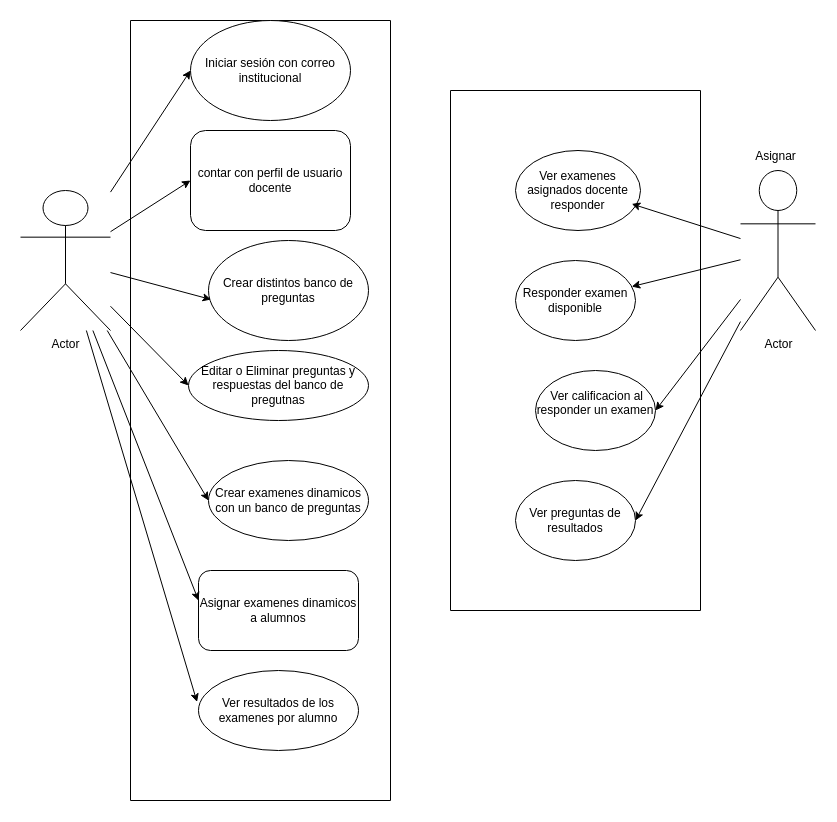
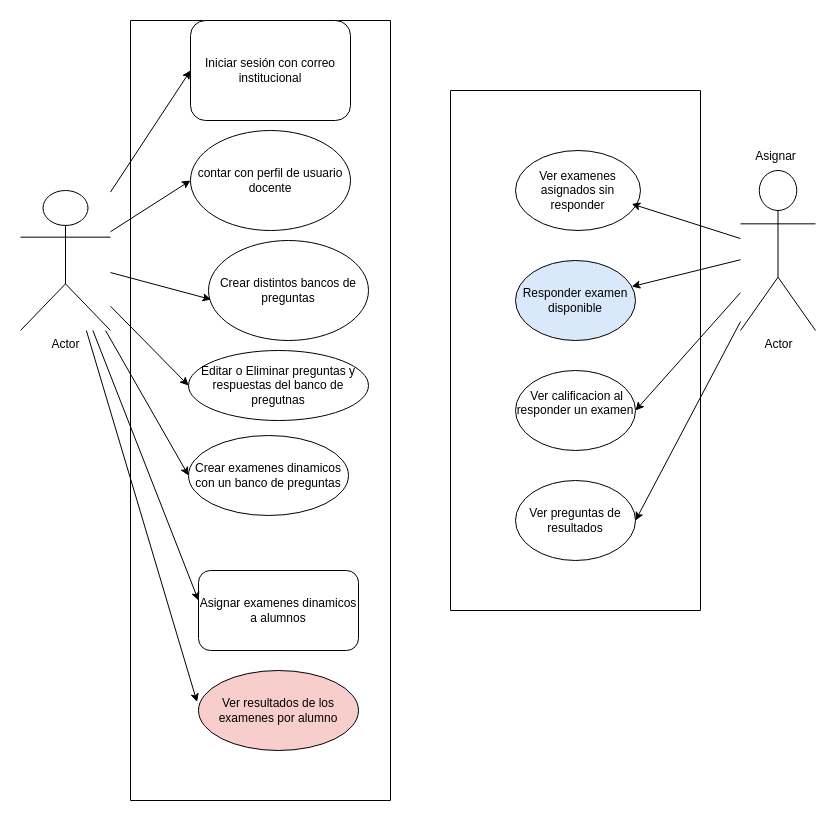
node "Iniciar sesión con correo institucional": shape ellipse -> rounded rectangle
node "contar con perfil de usuario docente": shape rounded rectangle -> ellipse
node "Ver examenes asignados docente responder": label "Ver examenes asignados docente responder" -> "Ver examenes asignados sin responder"
node "Crear distintos banco de preguntas": label "Crear distintos banco de preguntas" -> "Crear distintos bancos de preguntas"
node "Responder examen disponible": fillcolor #ffffff -> #dae8fc
node "Ver calificacion al responder un examen": moved (596, 411) -> (576, 411)
node "Crear examenes dinamicos con un banco de preguntas": moved (289, 501) -> (269, 476)
node "Ver resultados de los examenes por alumno": fillcolor #ffffff -> #f8cecc
